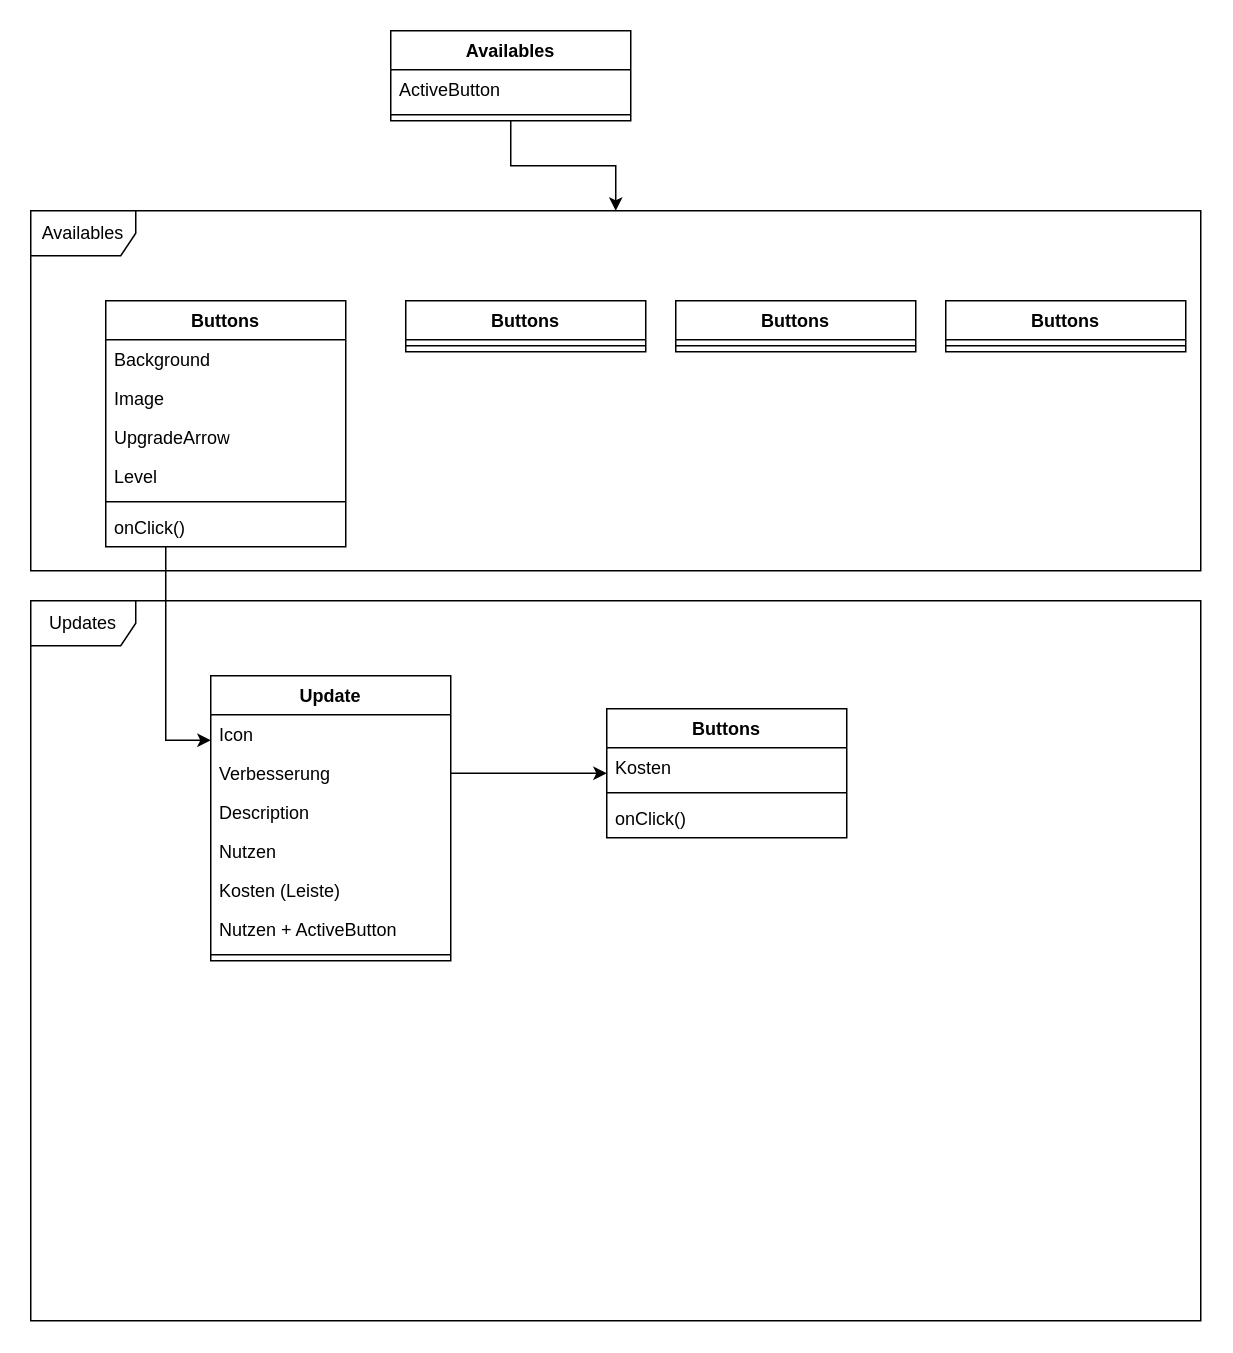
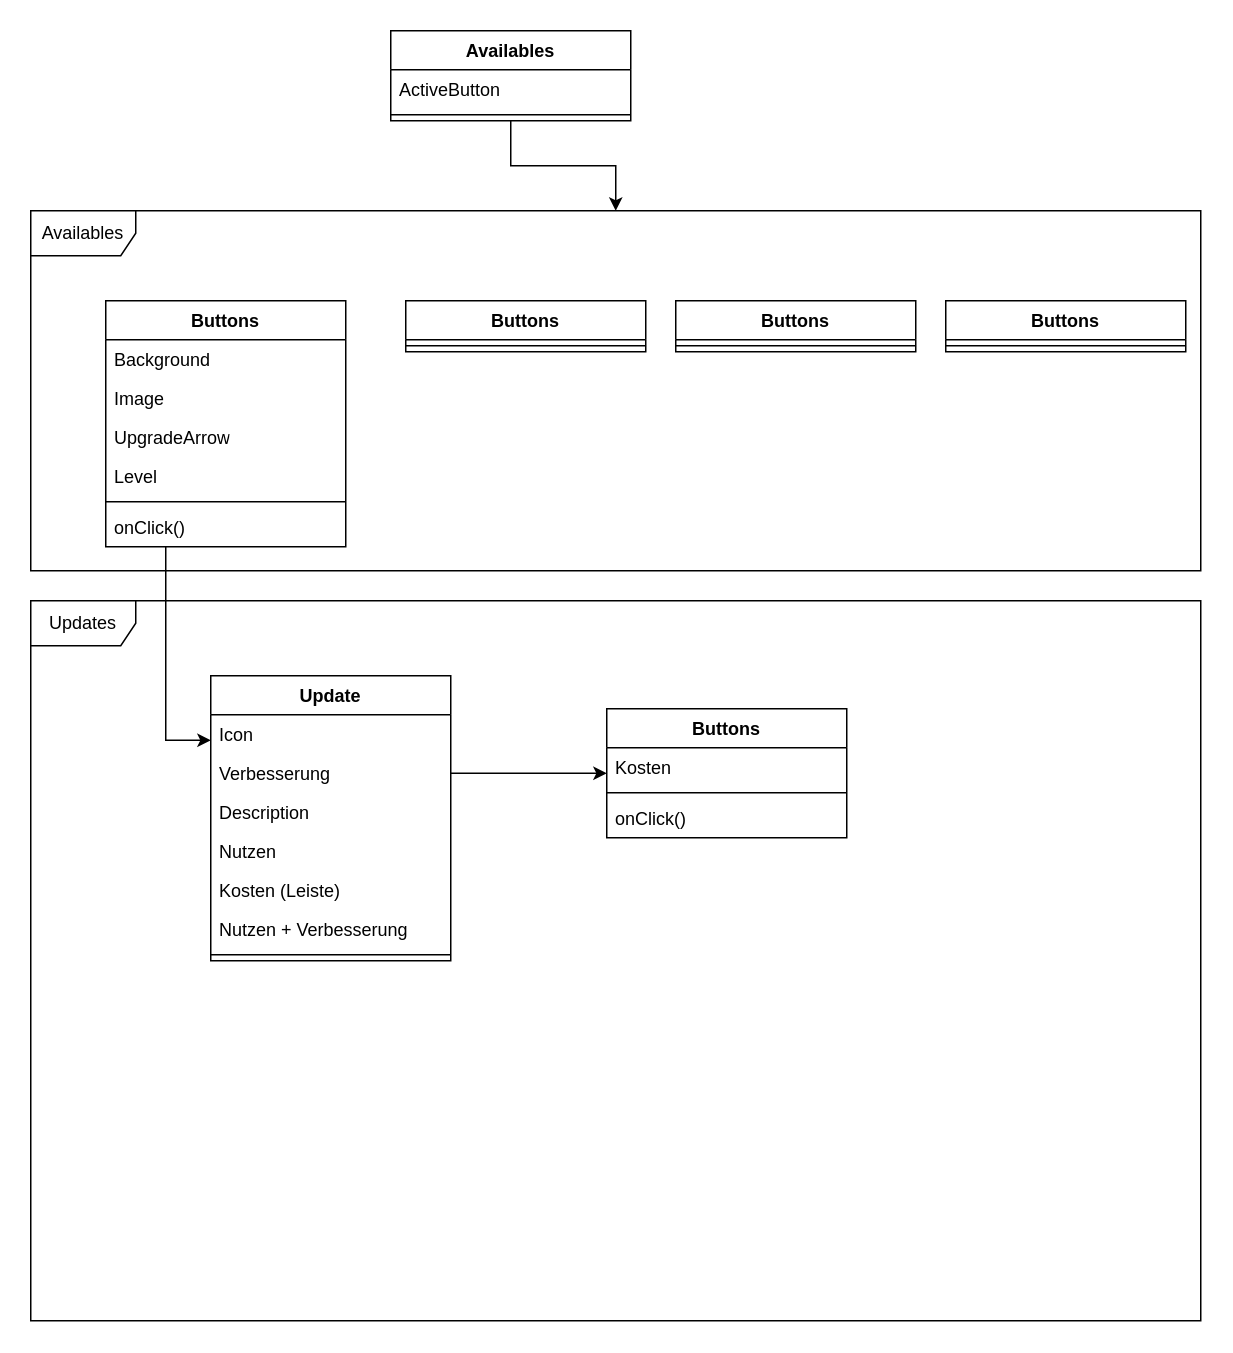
node "Nutzen + ActiveButton": label "Nutzen + ActiveButton" -> "Nutzen + Verbesserung"
